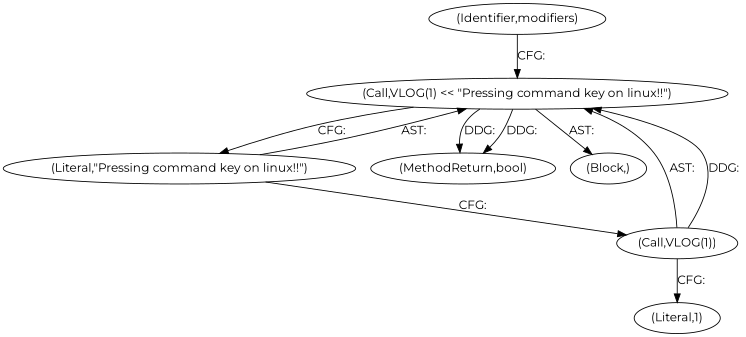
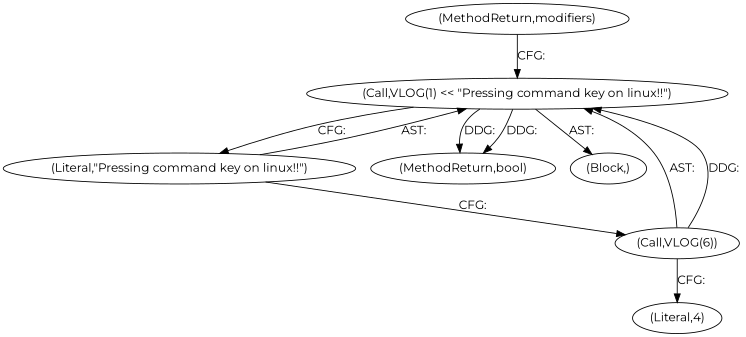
node "(Identifier,modifiers)": label "(Identifier,modifiers)" -> "(MethodReturn,modifiers)"
node "(Call,VLOG(1))": label "(Call,VLOG(1))" -> "(Call,VLOG(6))"
node "(Literal,1)": label "(Literal,1)" -> "(Literal,4)"
